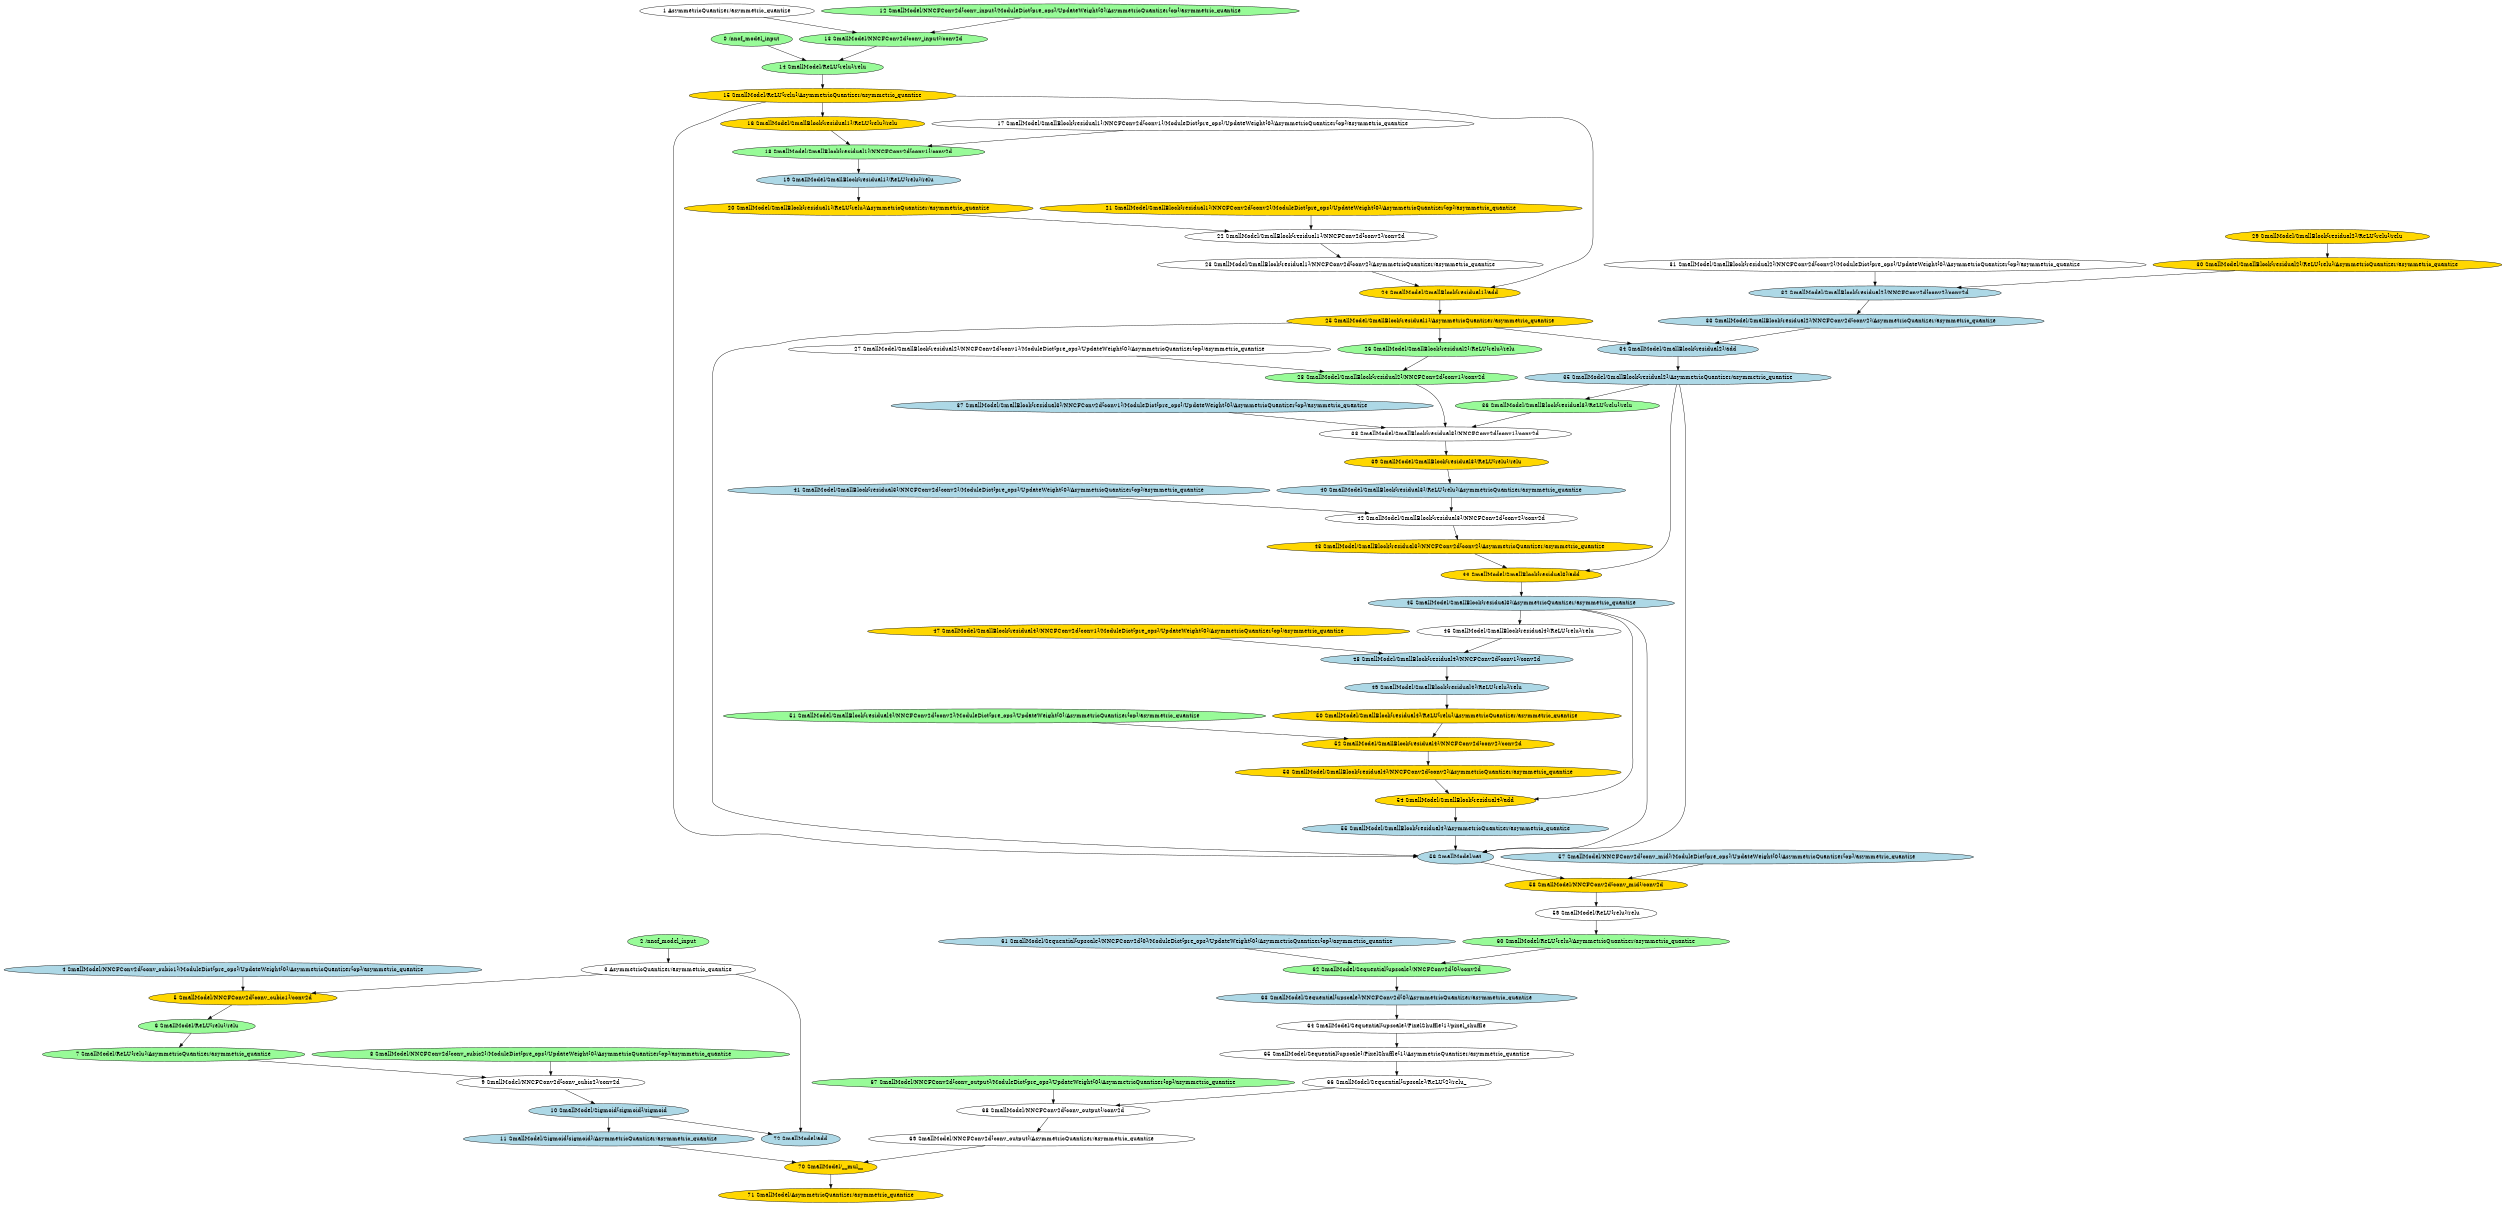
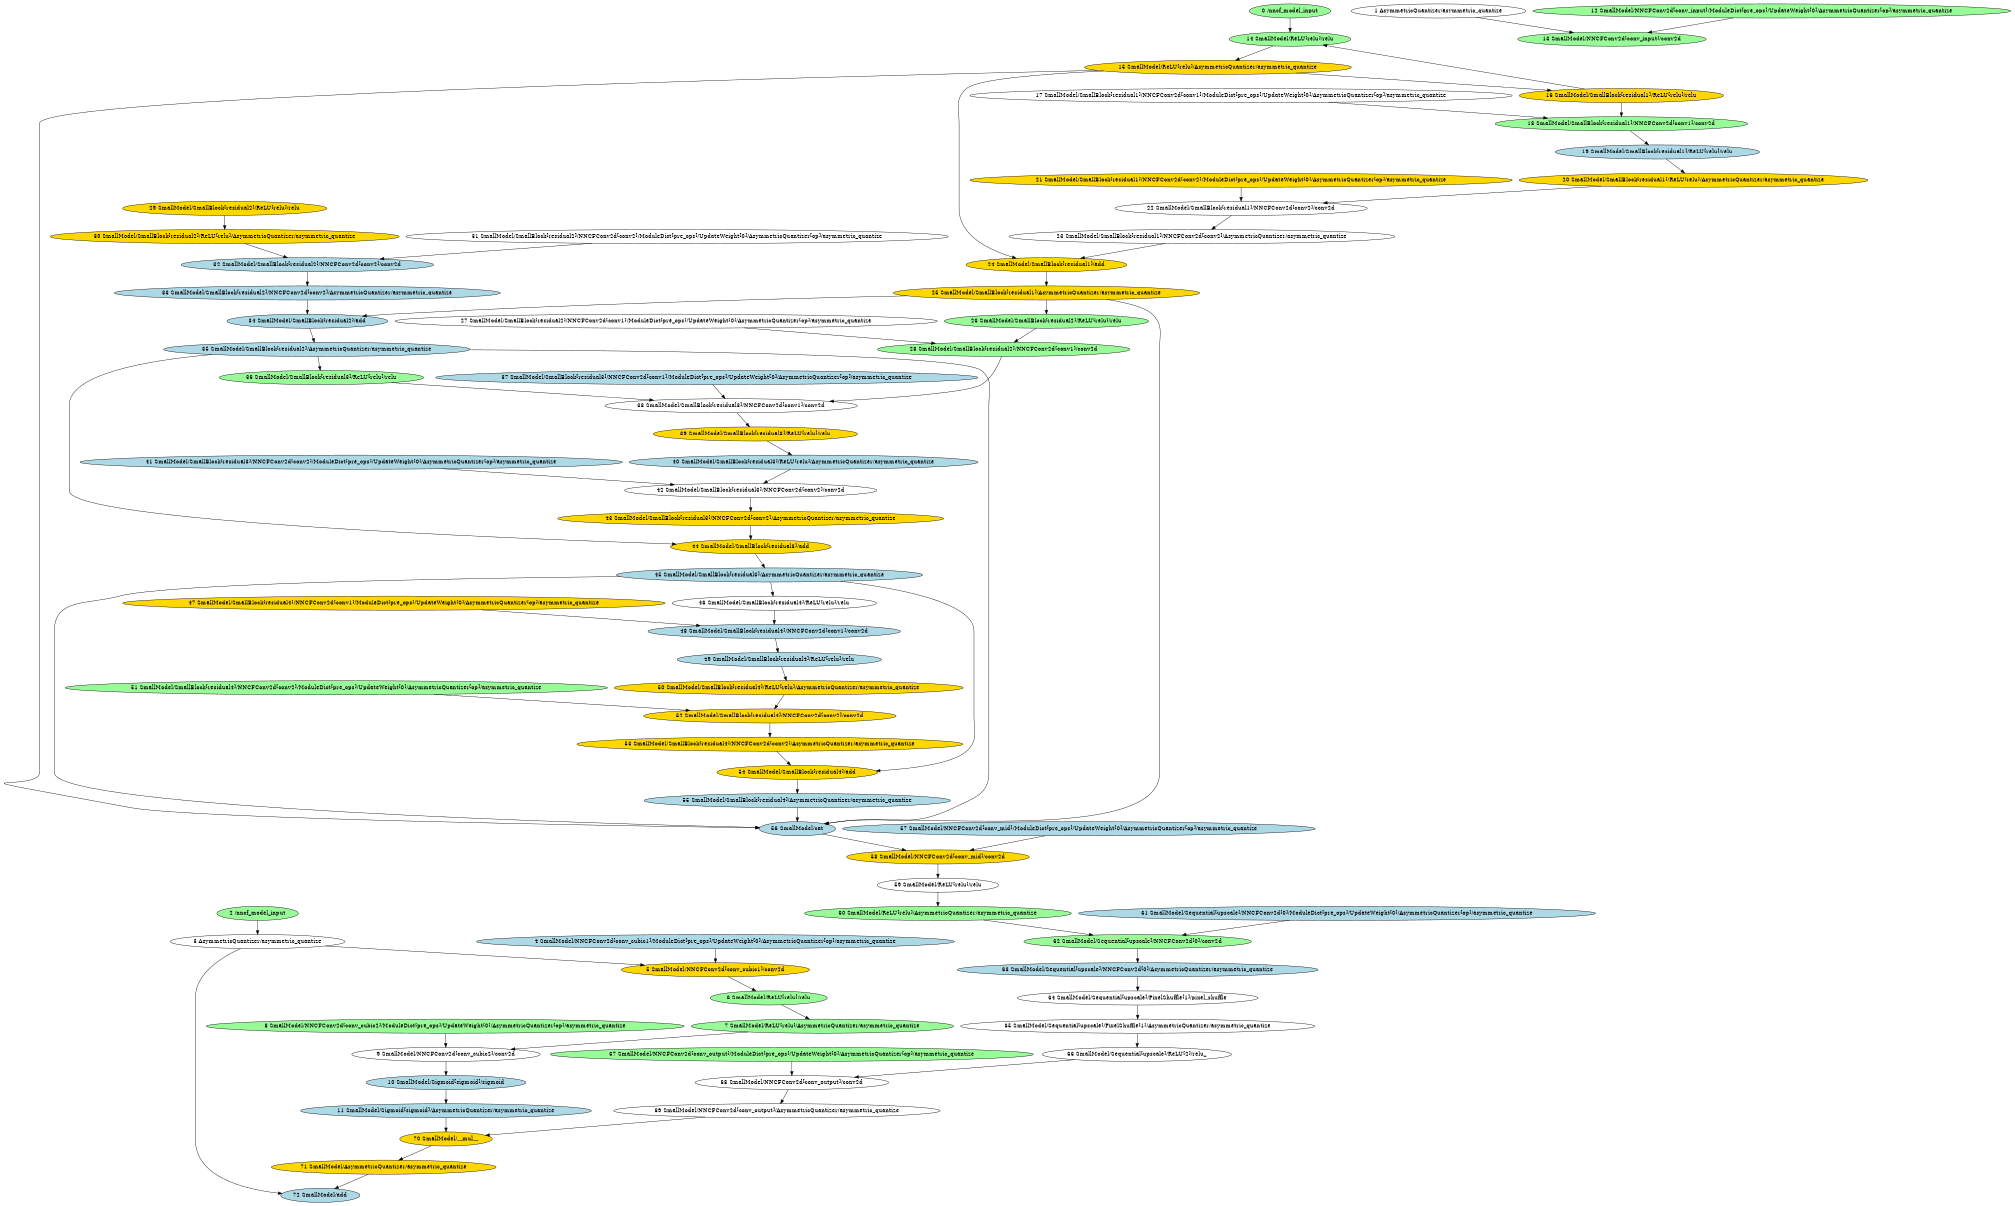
edge "13 SmallModel/NNCFConv2d[conv_input]/conv2d" -> "14 SmallModel/ReLU[relu]/relu": now "16 SmallModel/SmallBlock[residual1]/ReLU[relu]/relu" -> "14 SmallModel/ReLU[relu]/relu"
edge "10 SmallModel/Sigmoid[sigmoid]/sigmoid" -> "72 SmallModel/add": now "71 SmallModel/AsymmetricQuantizer/asymmetric_quantize" -> "72 SmallModel/add"
